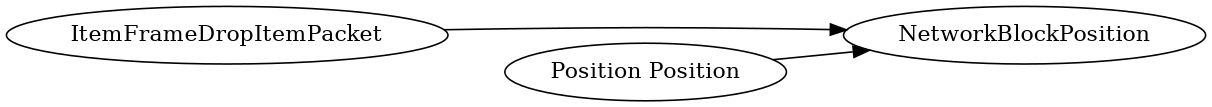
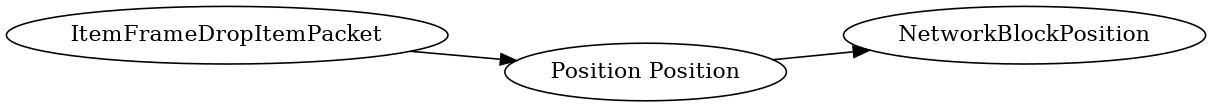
edge "ItemFrameDropItemPacket" -> "NetworkBlockPosition": now "ItemFrameDropItemPacket" -> "Position Position"
